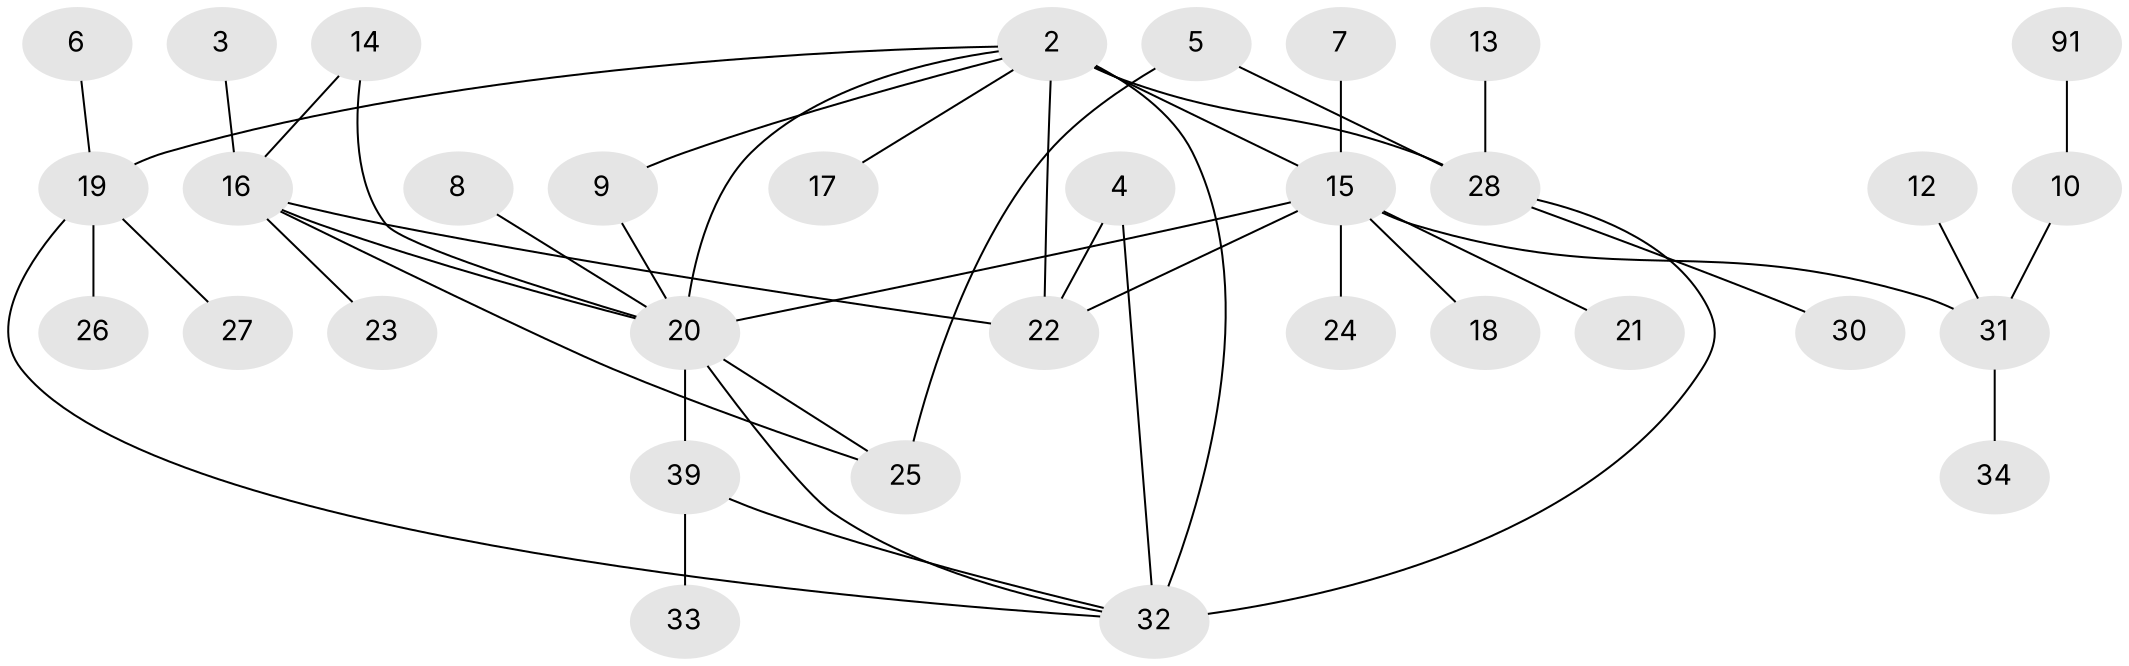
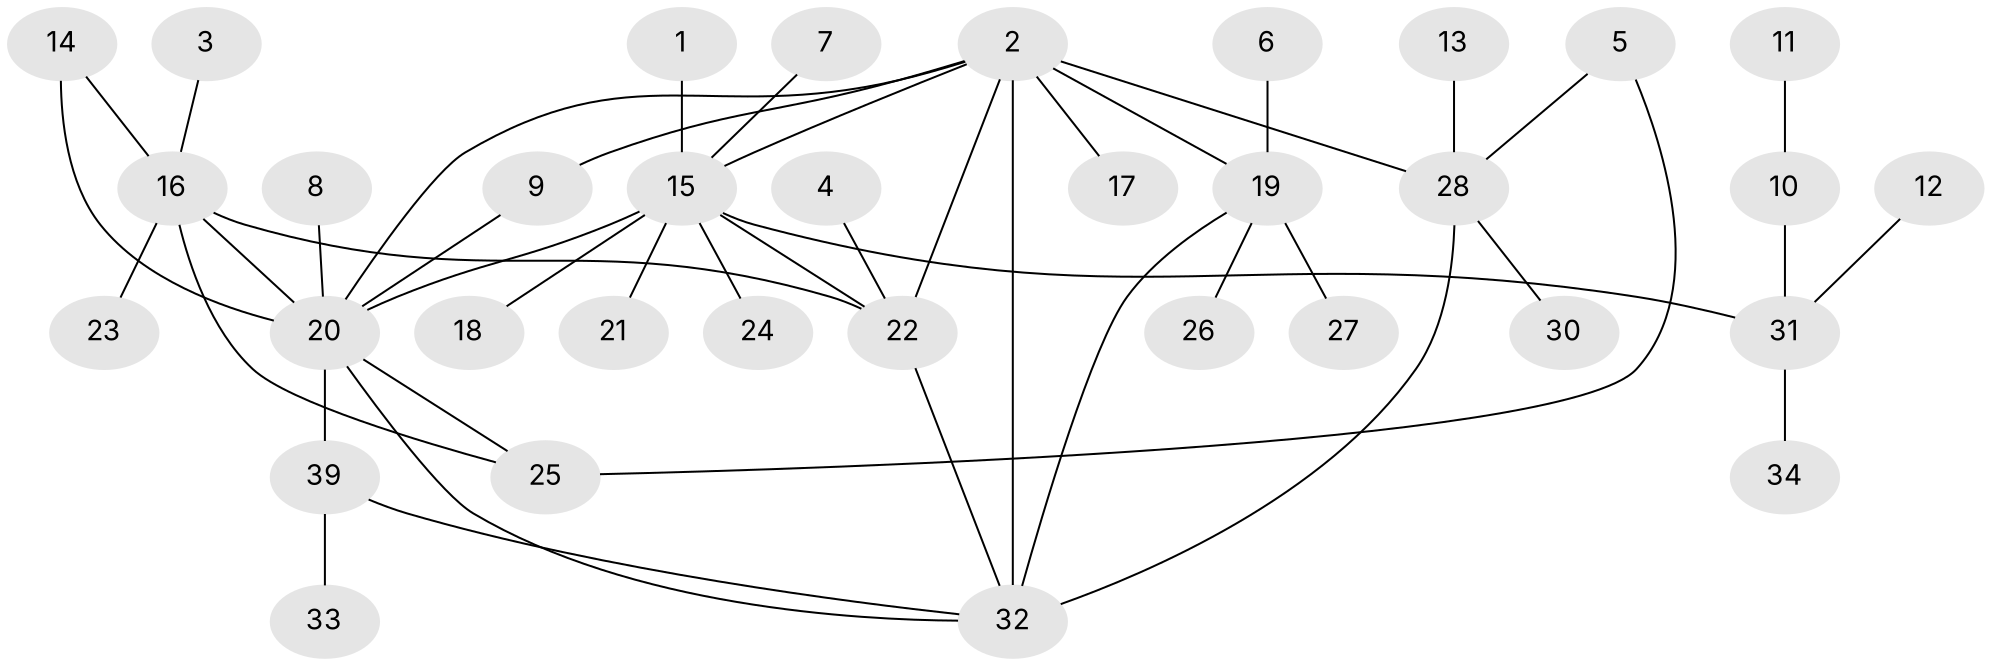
node "1": added
node "91": label "91" -> "11"
edge "4" -- "32": now "22" -- "32"
